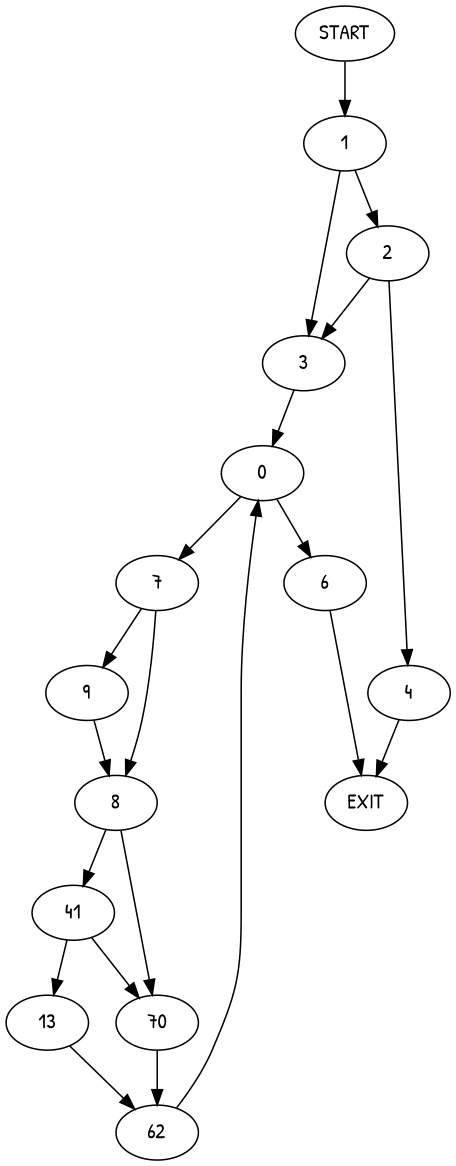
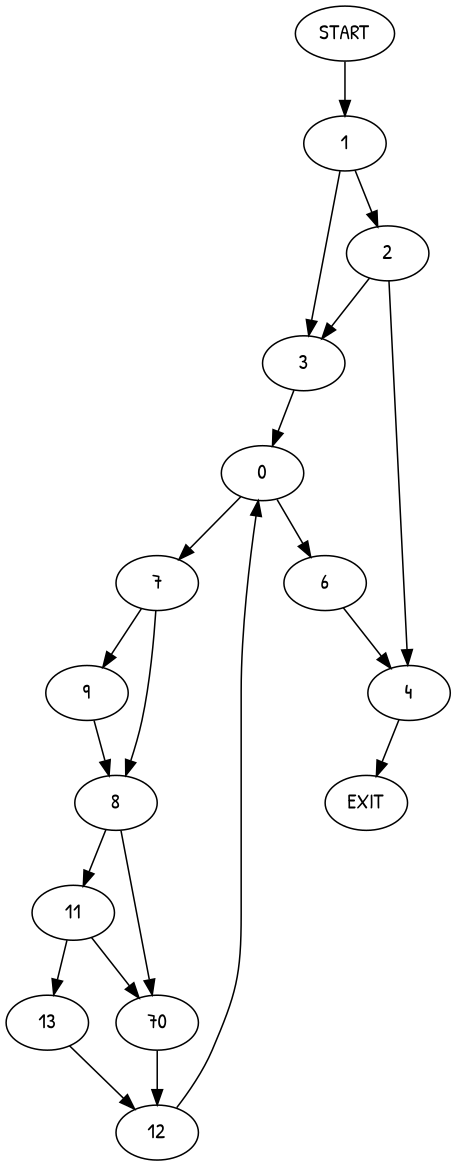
edge "6" -> "EXIT": now "6" -> "4"
node "41": label "41" -> "11"
node "62": label "62" -> "12"
